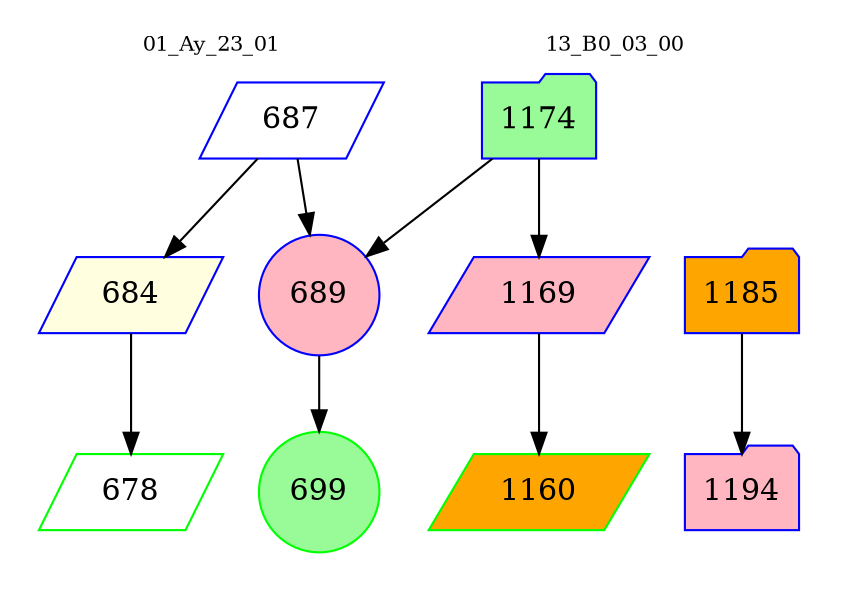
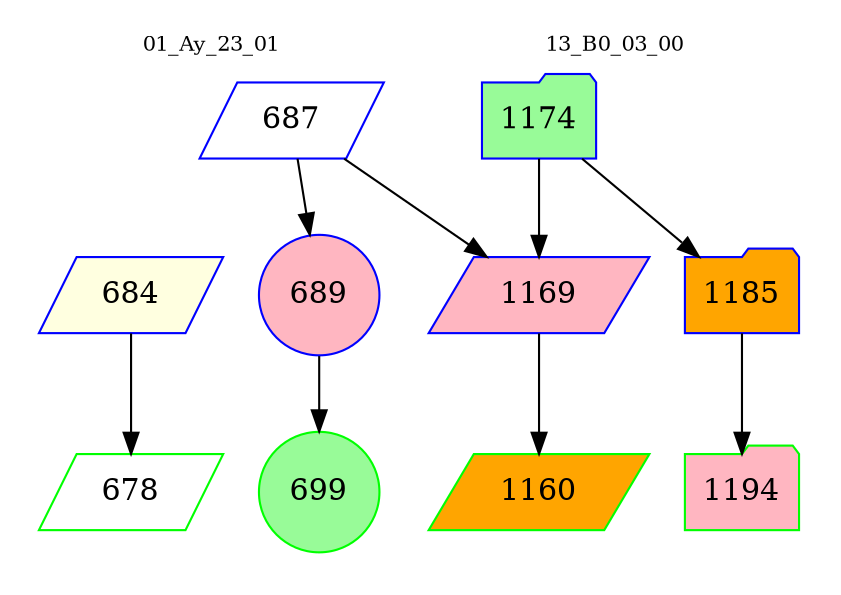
edge "687" -> "684": now "687" -> "1169"
edge "1174" -> "689": now "1174" -> "1185"
node "1194": color blue -> green
